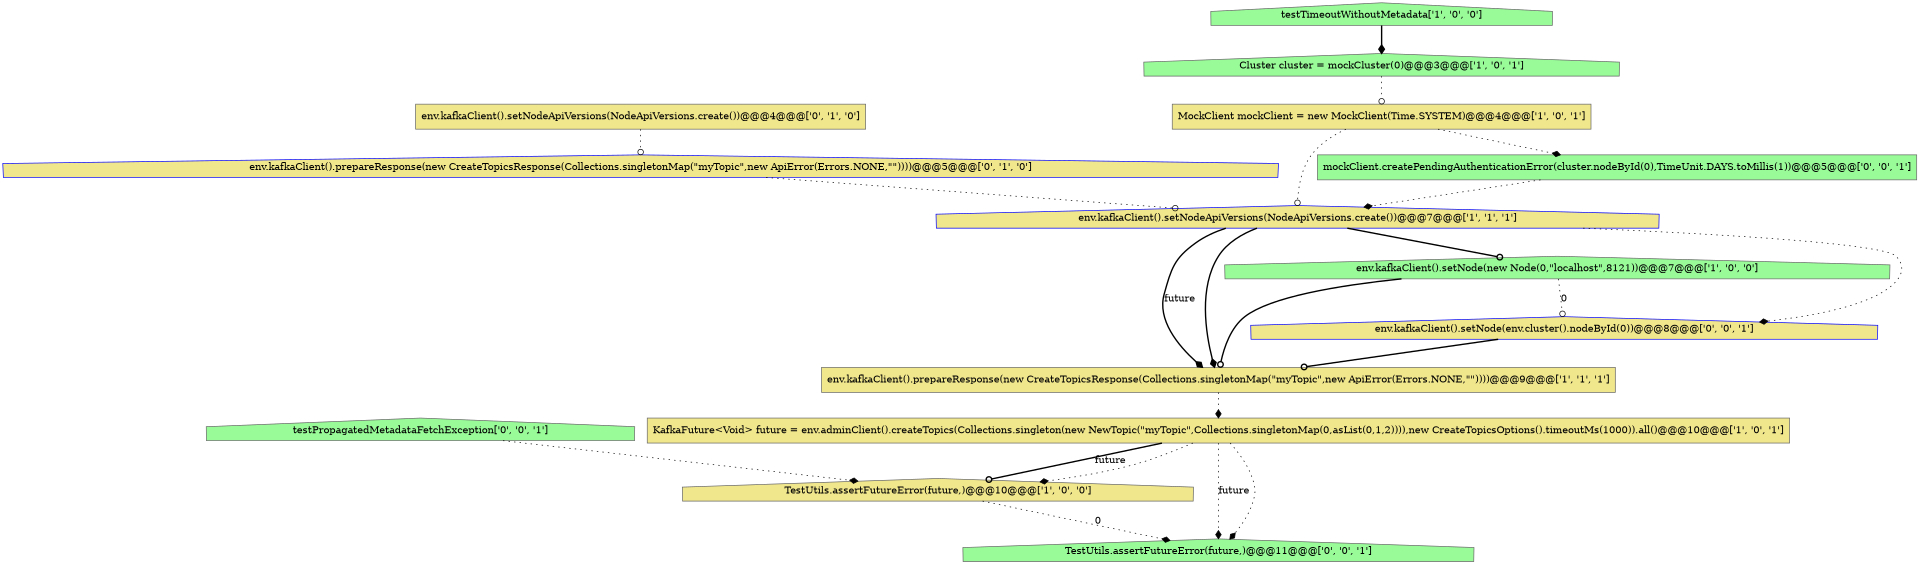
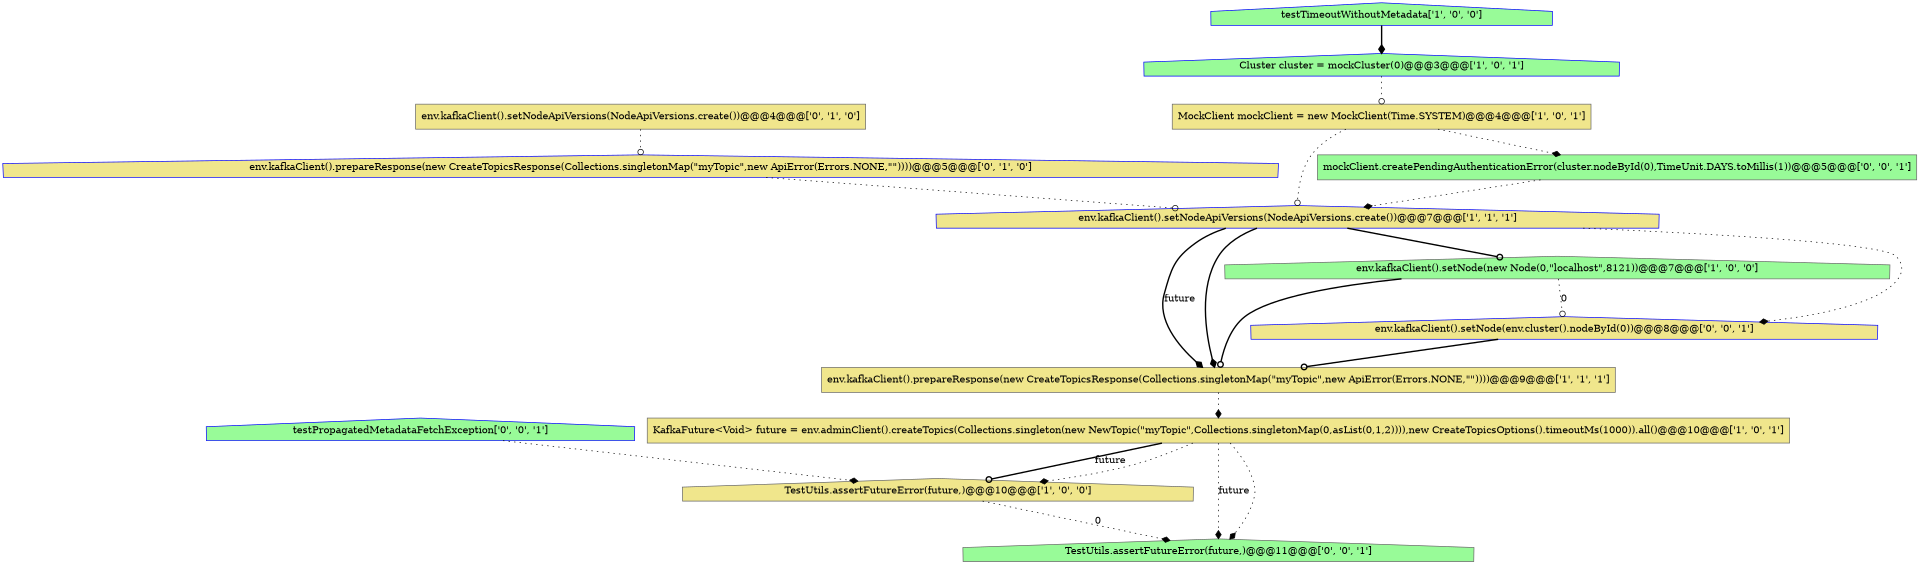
node "testTimeoutWithoutMetadata['1', '0', '0']": color gray40 -> blue
node "Cluster cluster = mockCluster(0)@@@3@@@['1', '0', '1']": color gray40 -> blue
node "testPropagatedMetadataFetchException['0', '0', '1']": color gray40 -> blue
